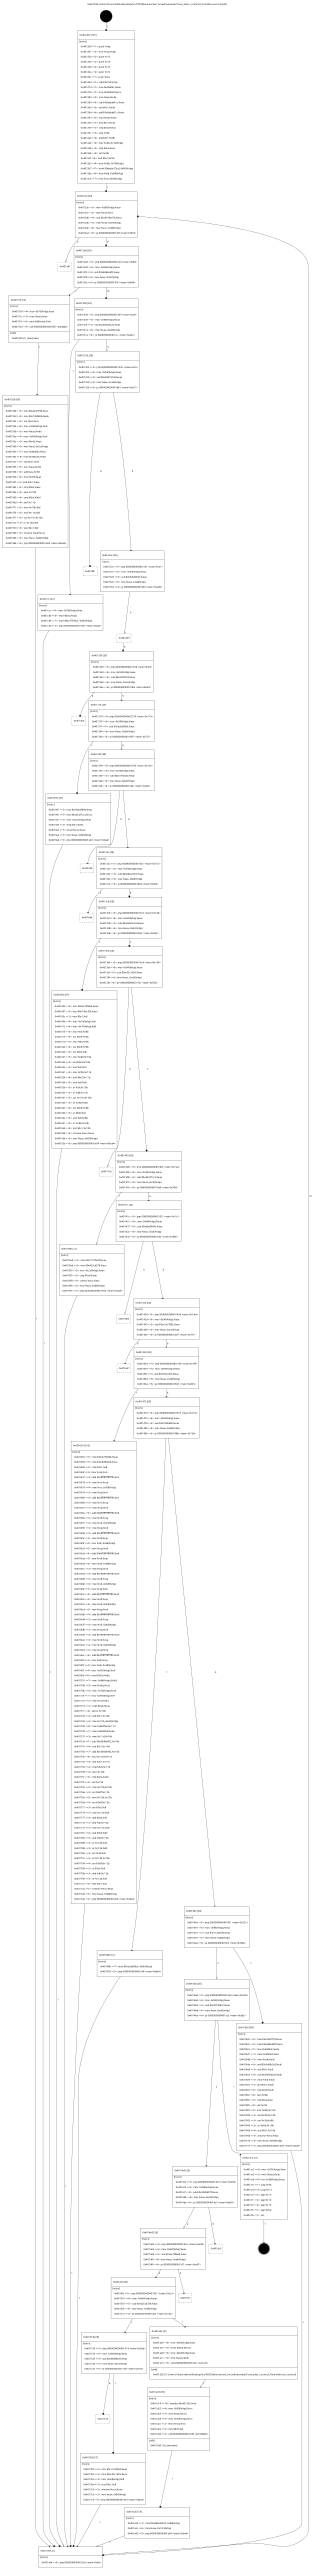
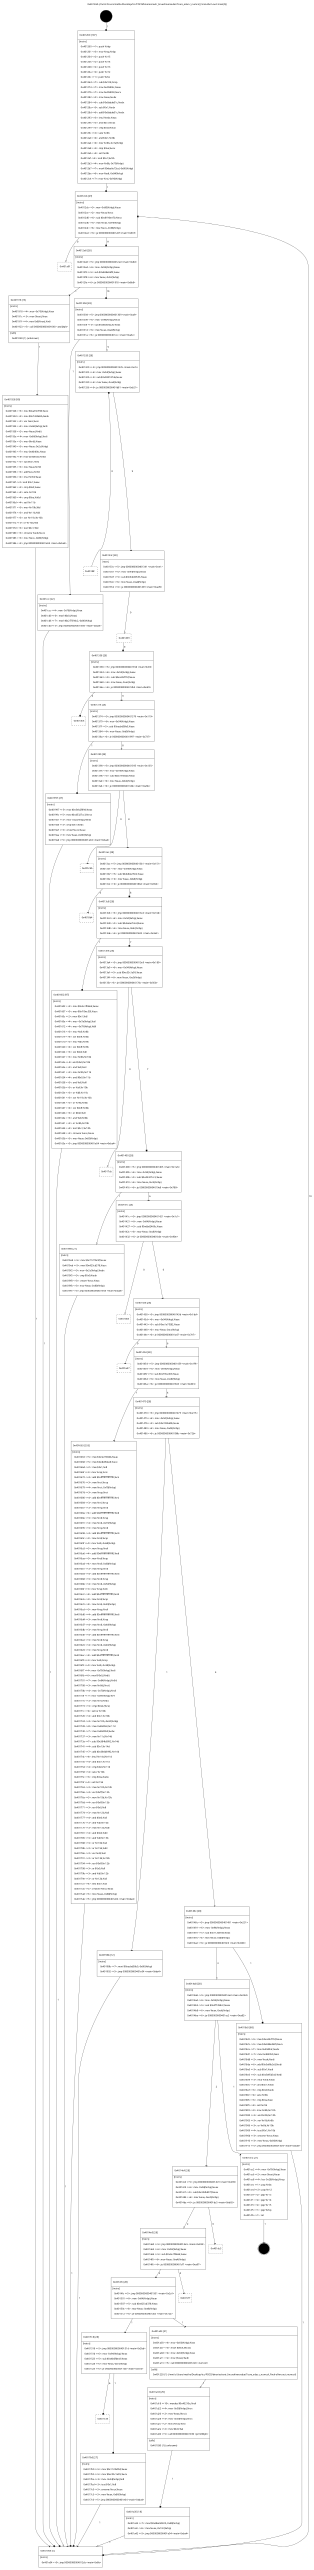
edge "0x401320 [28]" -> "0x401d81": reversed
